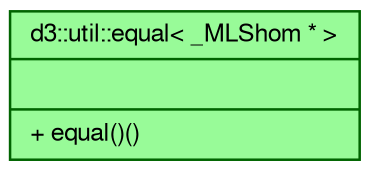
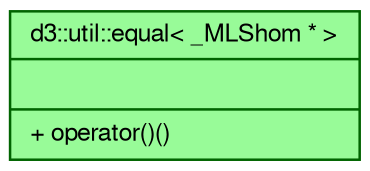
node "d3::util::equal< _MLShom * >": text "+ equal()()" -> "+ operator()()"
